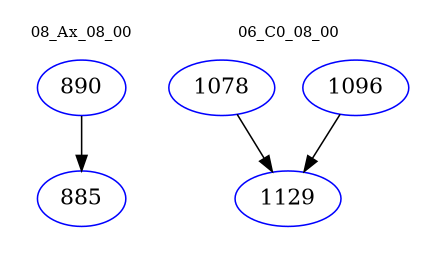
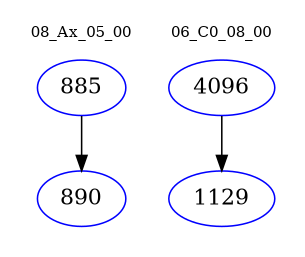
cluster "08_Ax_08_00": label "08_Ax_08_00" -> "08_Ax_05_00"
node "1078": removed
node "1096": label "1096" -> "4096"
edge "890" -> "885": reversed
